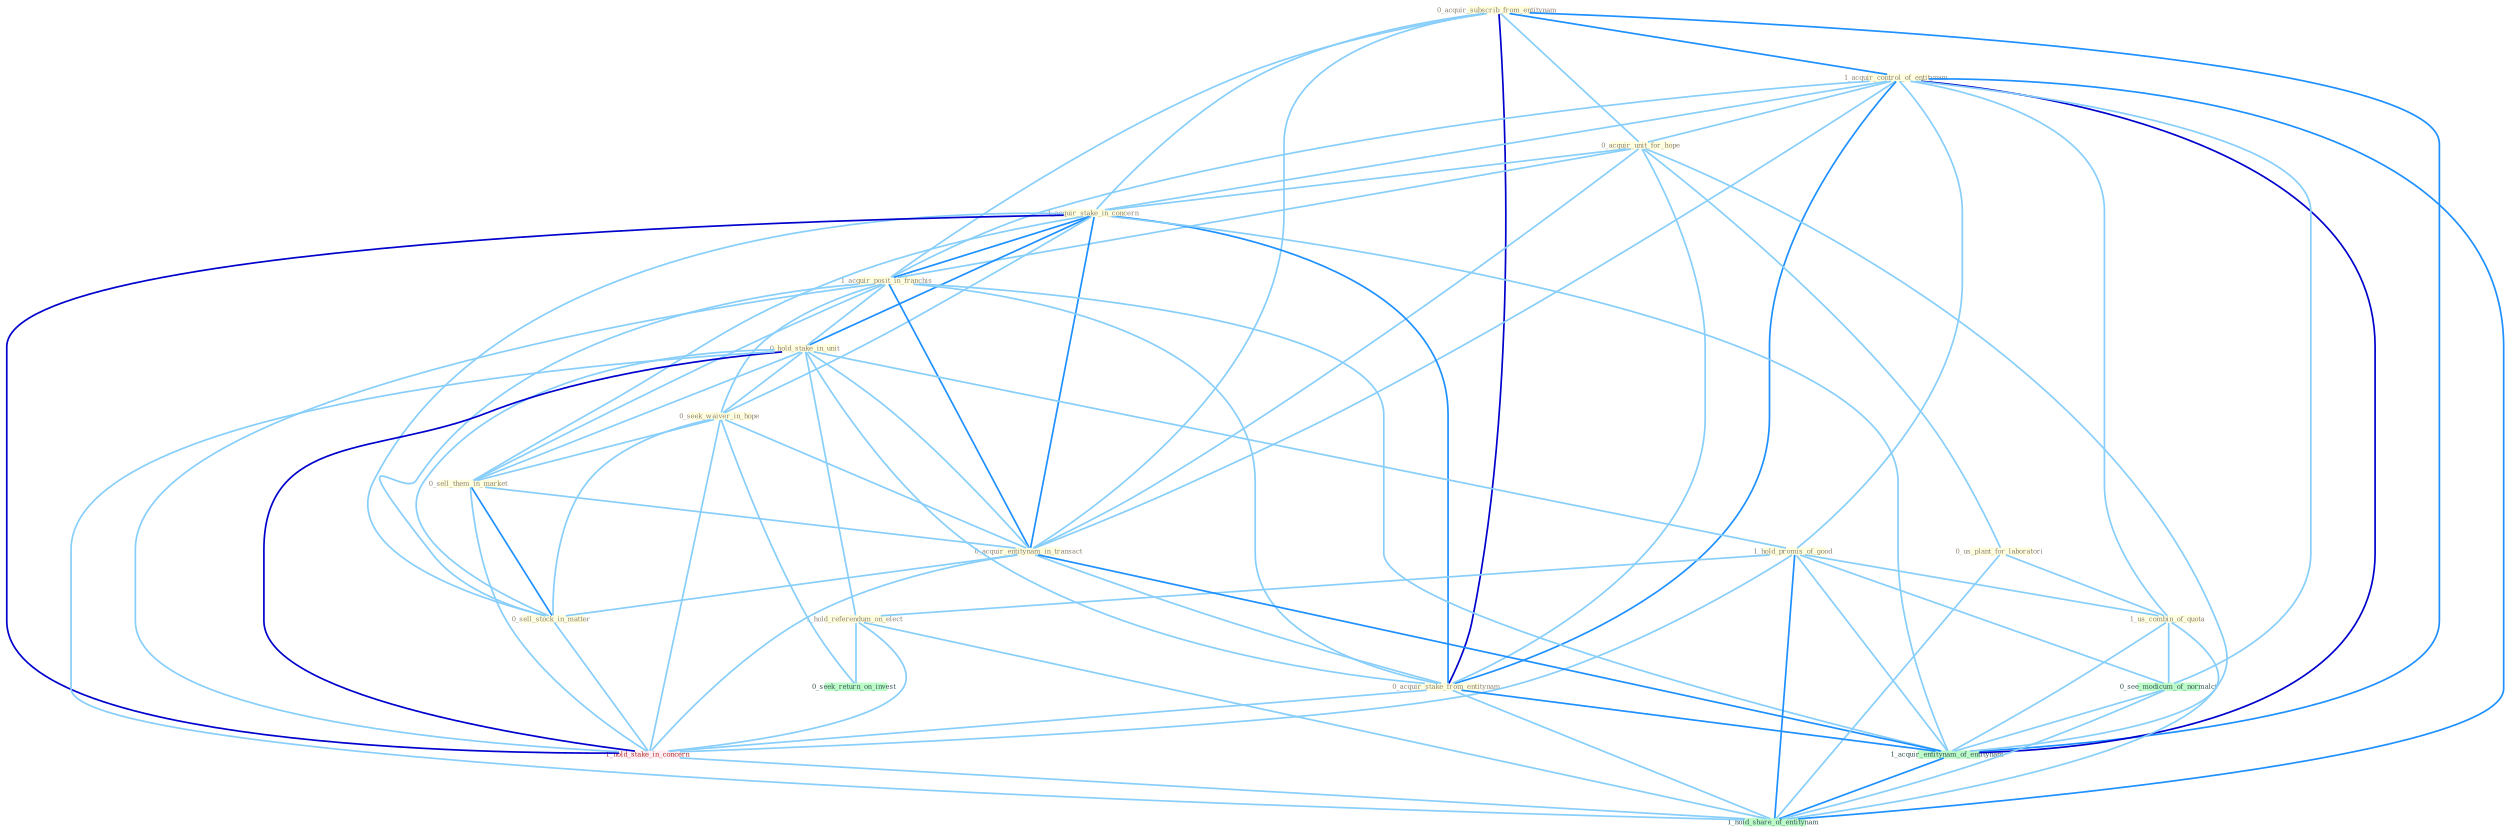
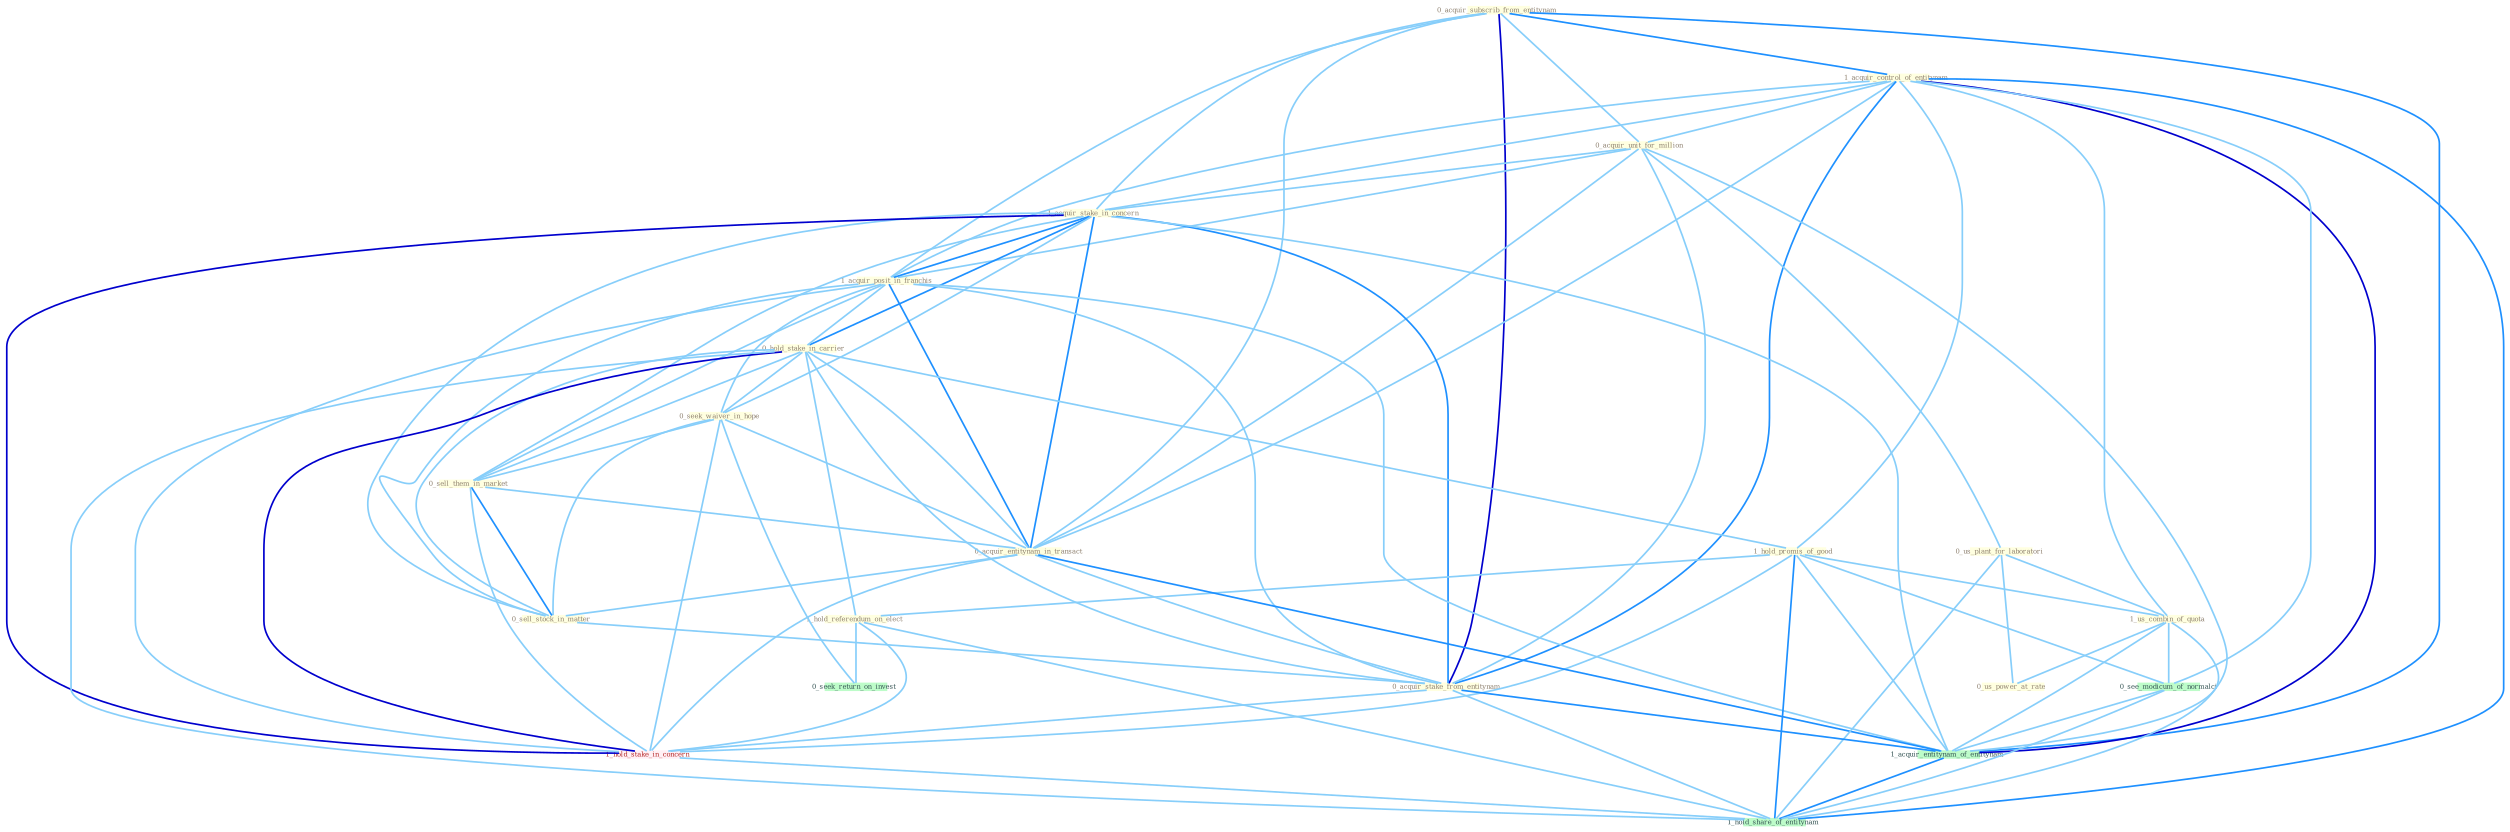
node "0_acquir_unit_for_hope": label "0_acquir_unit_for_hope" -> "0_acquir_unit_for_million"
node "0_hold_stake_in_unit": label "0_hold_stake_in_unit" -> "0_hold_stake_in_carrier"
edge "0_sell_stock_in_matter" -- "1_hold_stake_in_concern": now "0_sell_stock_in_matter" -- "0_acquir_stake_from_entitynam"
node "0_us_power_at_rate": added
